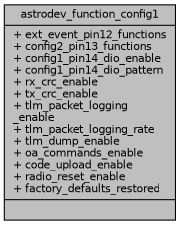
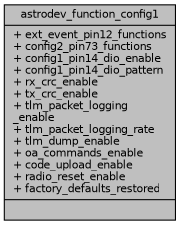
node "astrodev_function_config1": text "+ config2_pin13_functions" -> "+ config2_pin73_functions"
